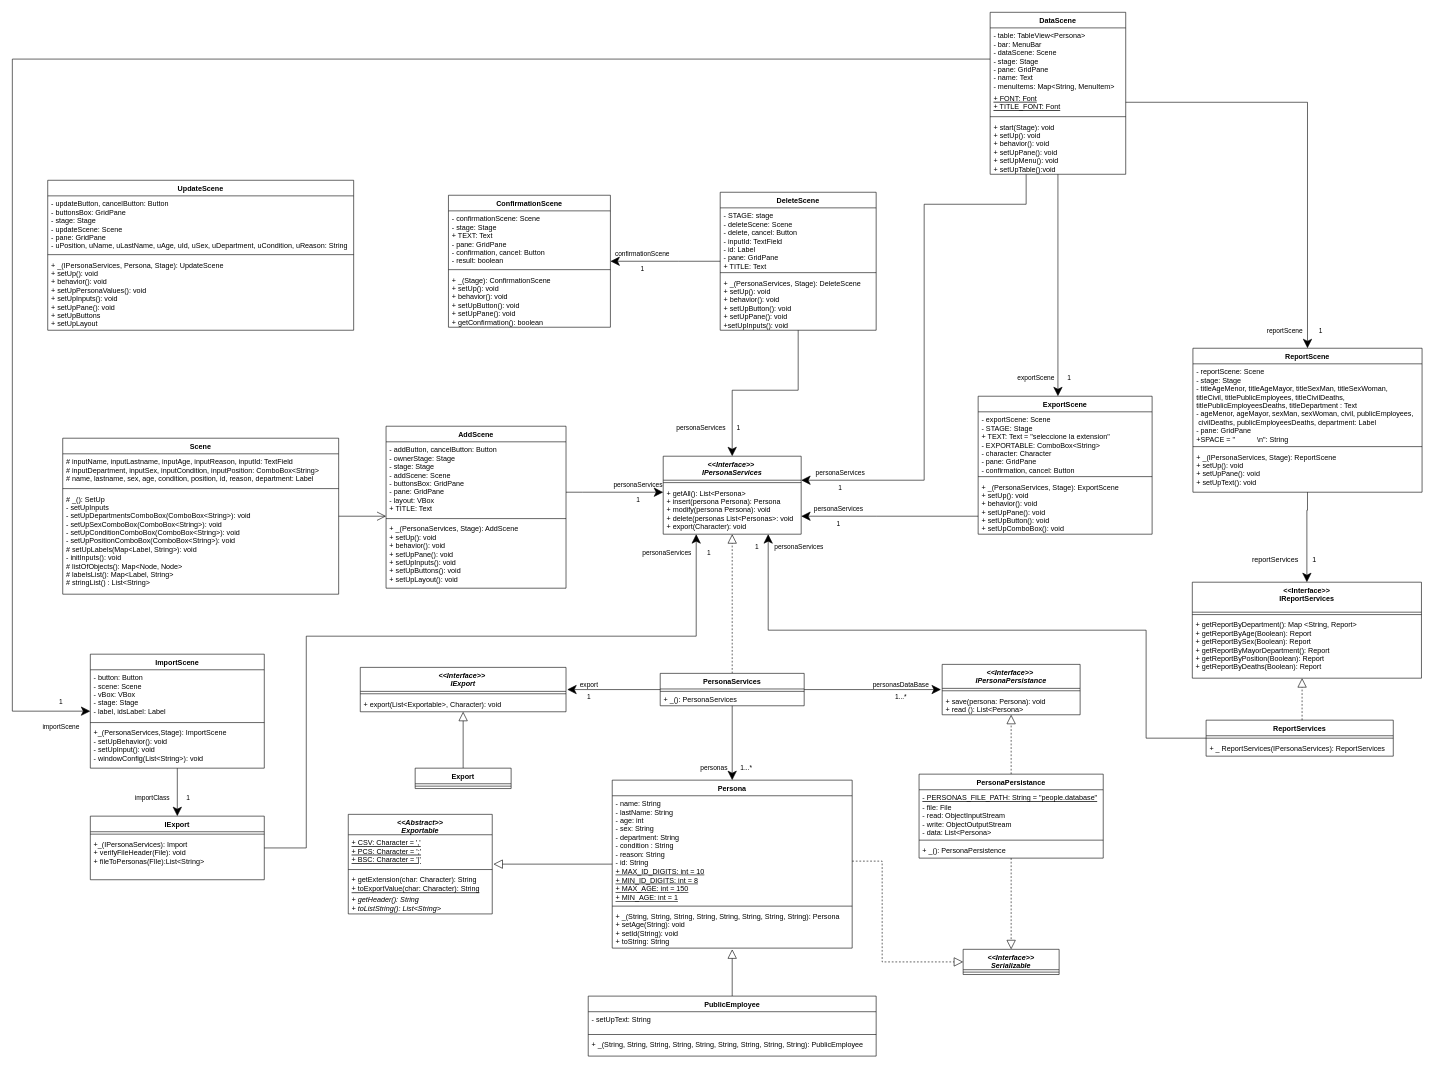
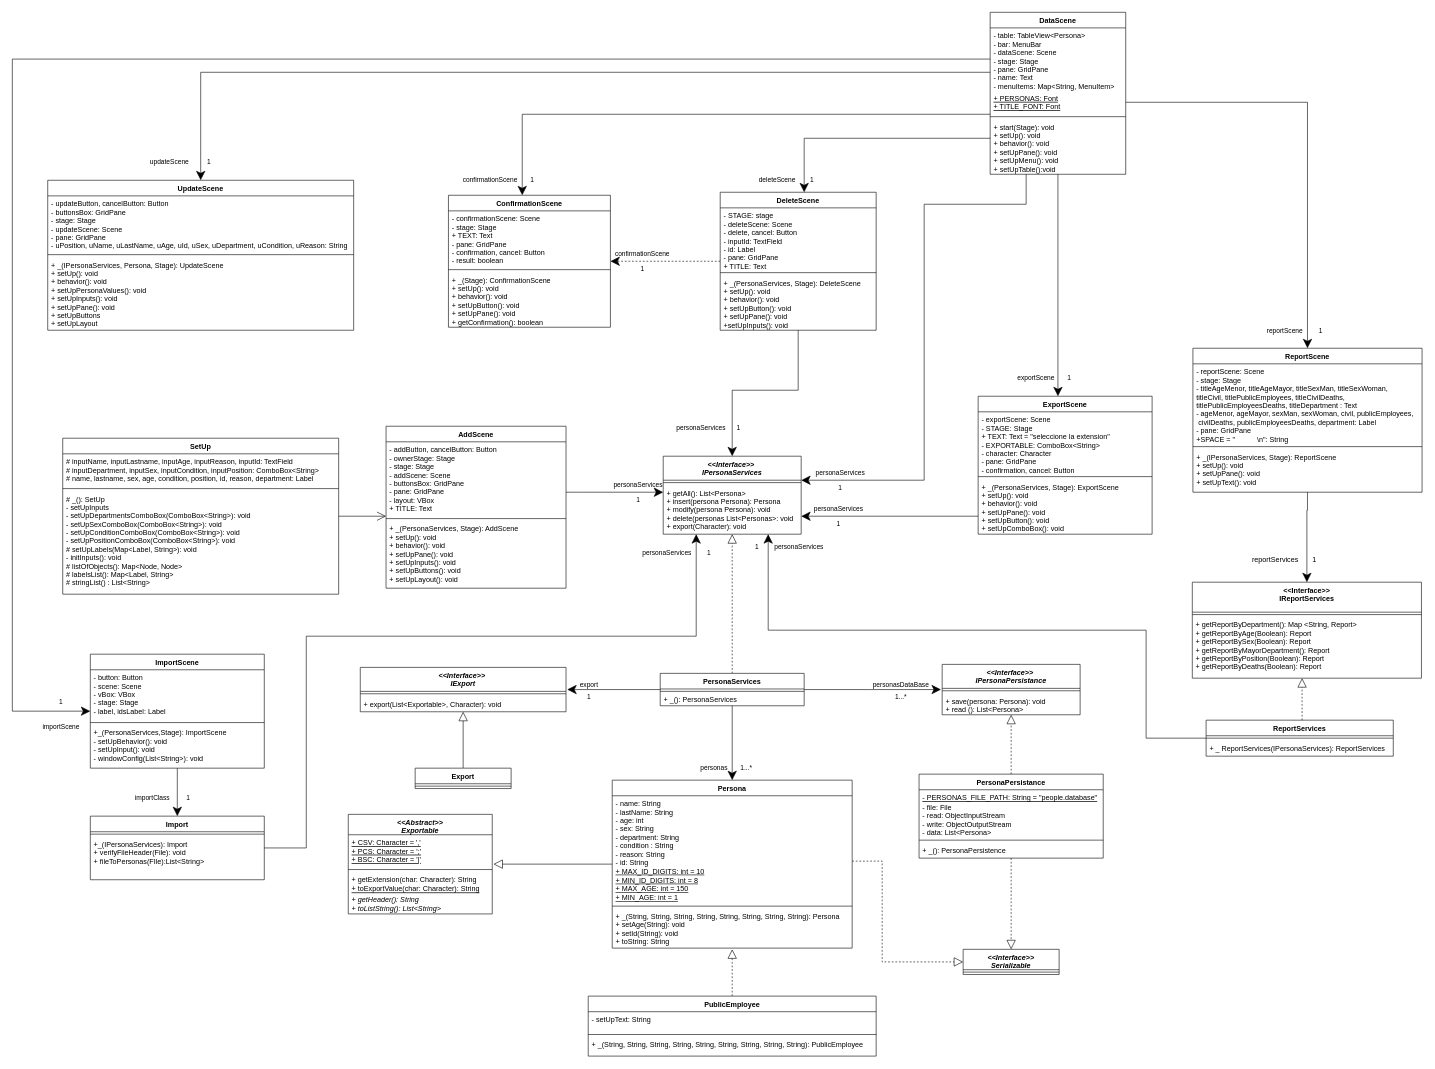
edge "DataScene" -> "UpdateScene": added, label "updateScene 1"
node "+ FONT: Font + TITLE_FONT: Font": label "+ FONT: Font + TITLE_FONT: Font" -> "+ PERSONAS: Font + TITLE_FONT: Font"
edge "DataScene" -> "ConfirmationScene": added, label "confirmationScene 1"
edge "DataScene" -> "DeleteScene": added, label "deleteScene 1"
edge "DeleteScene" -> "ConfirmationScene": style solid -> dashed
node "Scene": label "Scene" -> "SetUp"
node "IExport": label "IExport" -> "Import"
edge "PublicEmployee" -> "Persona": style solid -> dashed
